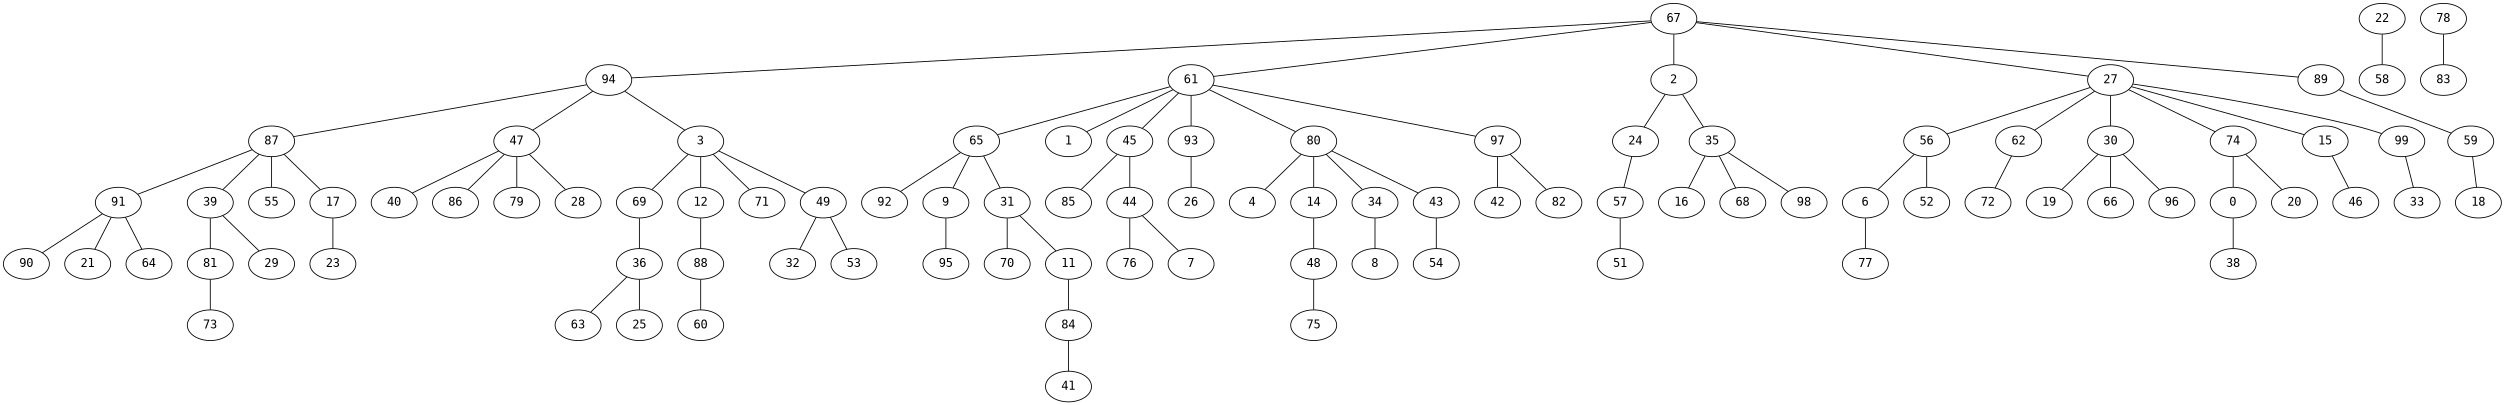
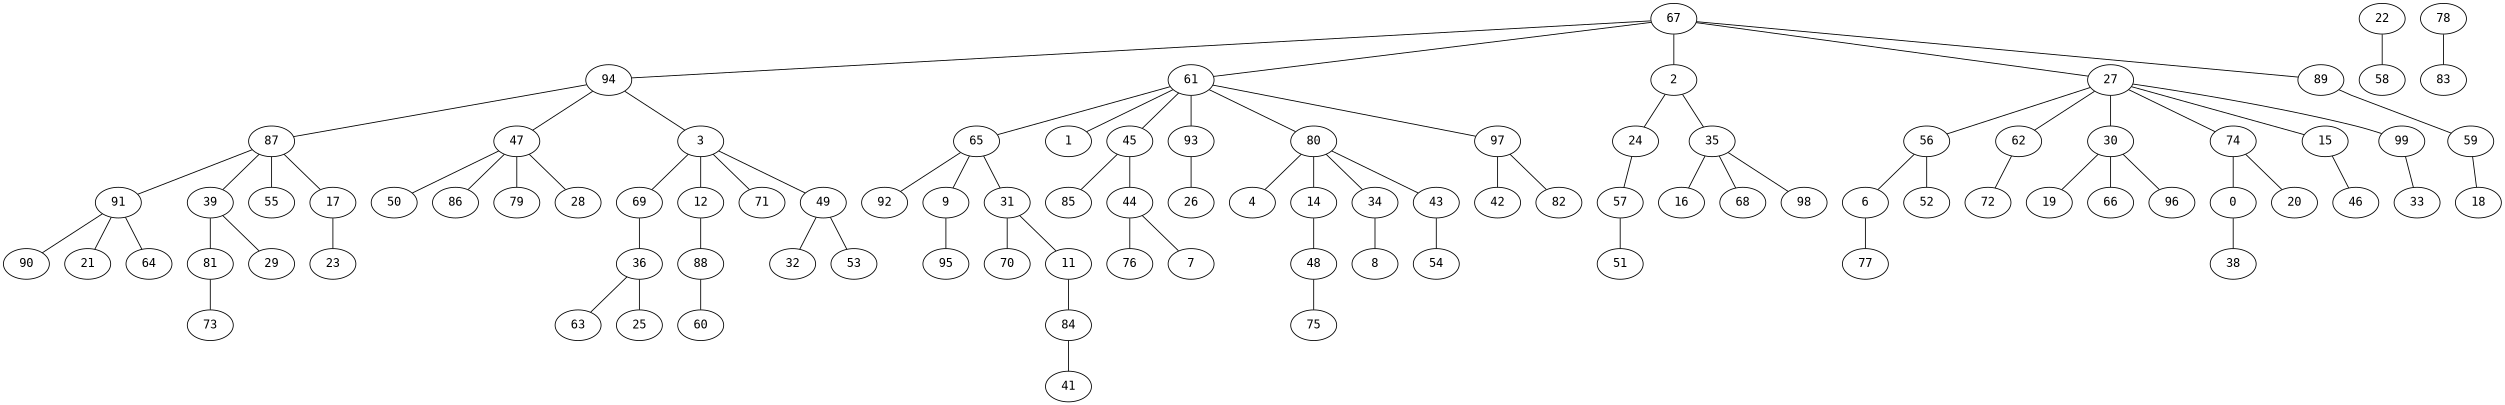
node "40": label "40" -> "50"
